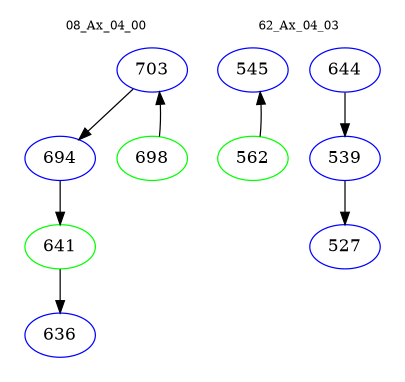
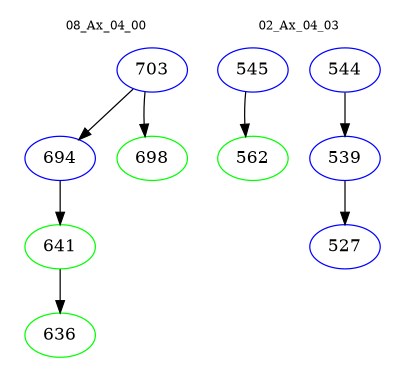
cluster "62_Ax_04_03": label "62_Ax_04_03" -> "02_Ax_04_03"
node "644": label "644" -> "544"
edge "698" -> "703": reversed
edge "562" -> "545": reversed
node "636": color blue -> green
